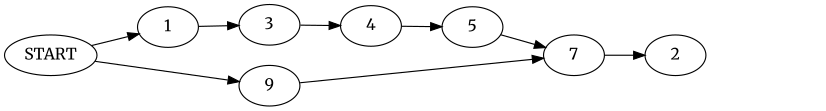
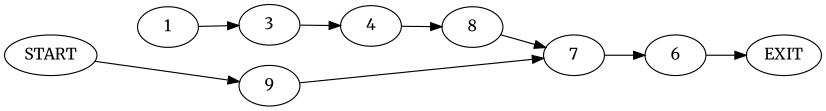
node "5": label "5" -> "8"
edge "START" -> "1": removed
node "2": label "2" -> "6"
node "EXIT": added
